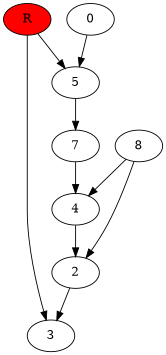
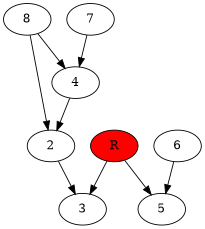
node "0": label "0" -> "6"
edge "5" -> "7": removed
